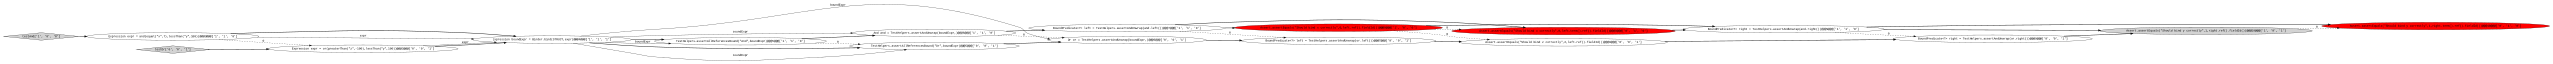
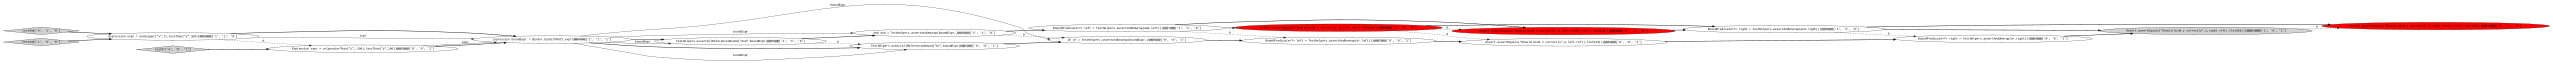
node "testAnd['0', '1', '0']": added
